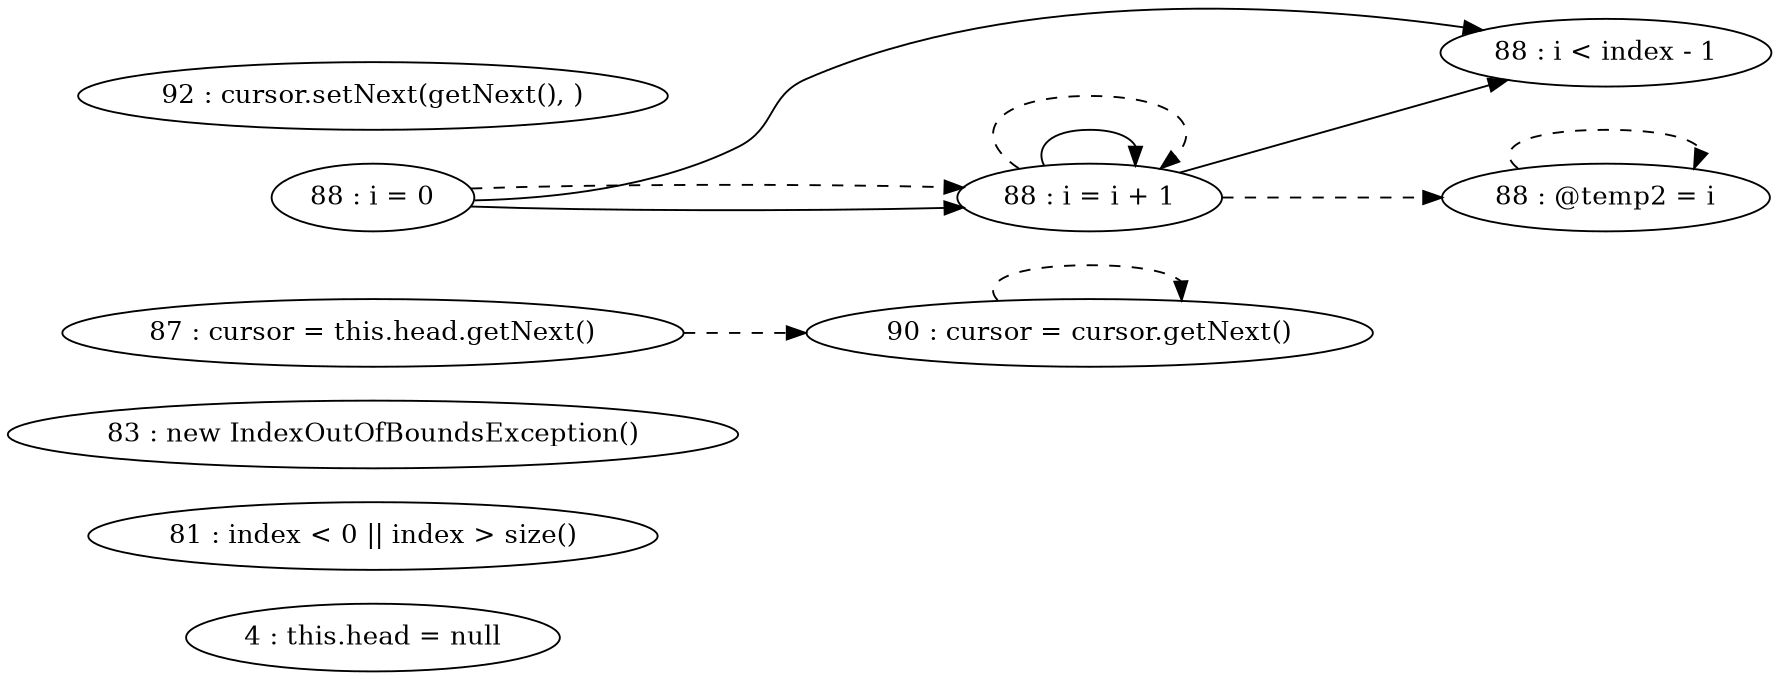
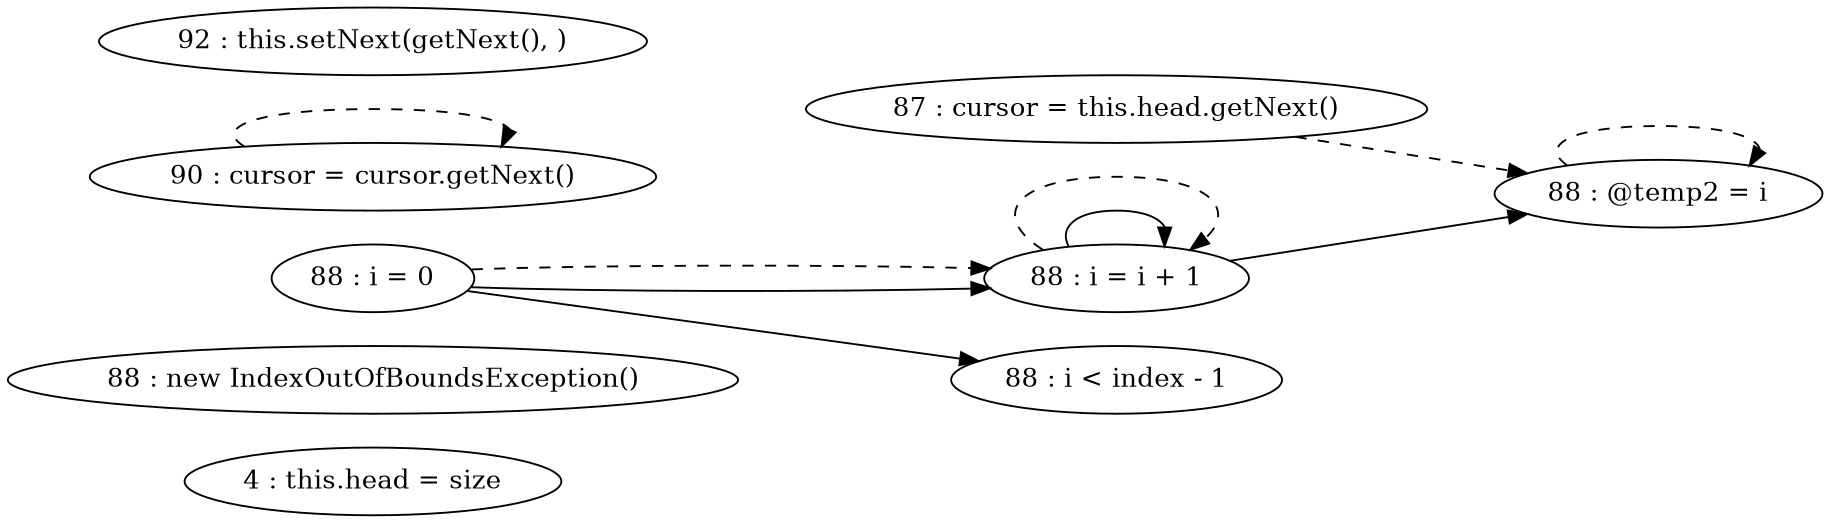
node "92 : cursor.setNext(getNext(), )": label "92 : cursor.setNext(getNext(), )" -> "92 : this.setNext(getNext(), )"
edge "88 : i = i + 1" -> "88 : i < index - 1": removed
edge "88 : i = i + 1" -> "88 : @temp2 = i": style dashed -> solid
edge "87 : cursor = this.head.getNext()" -> "90 : cursor = cursor.getNext()": now "87 : cursor = this.head.getNext()" -> "88 : @temp2 = i"
node "83 : new IndexOutOfBoundsException()": label "83 : new IndexOutOfBoundsException()" -> "88 : new IndexOutOfBoundsException()"
node "81 : index < 0 || index > size()": removed
node "4 : this.head = null": label "4 : this.head = null" -> "4 : this.head = size"
